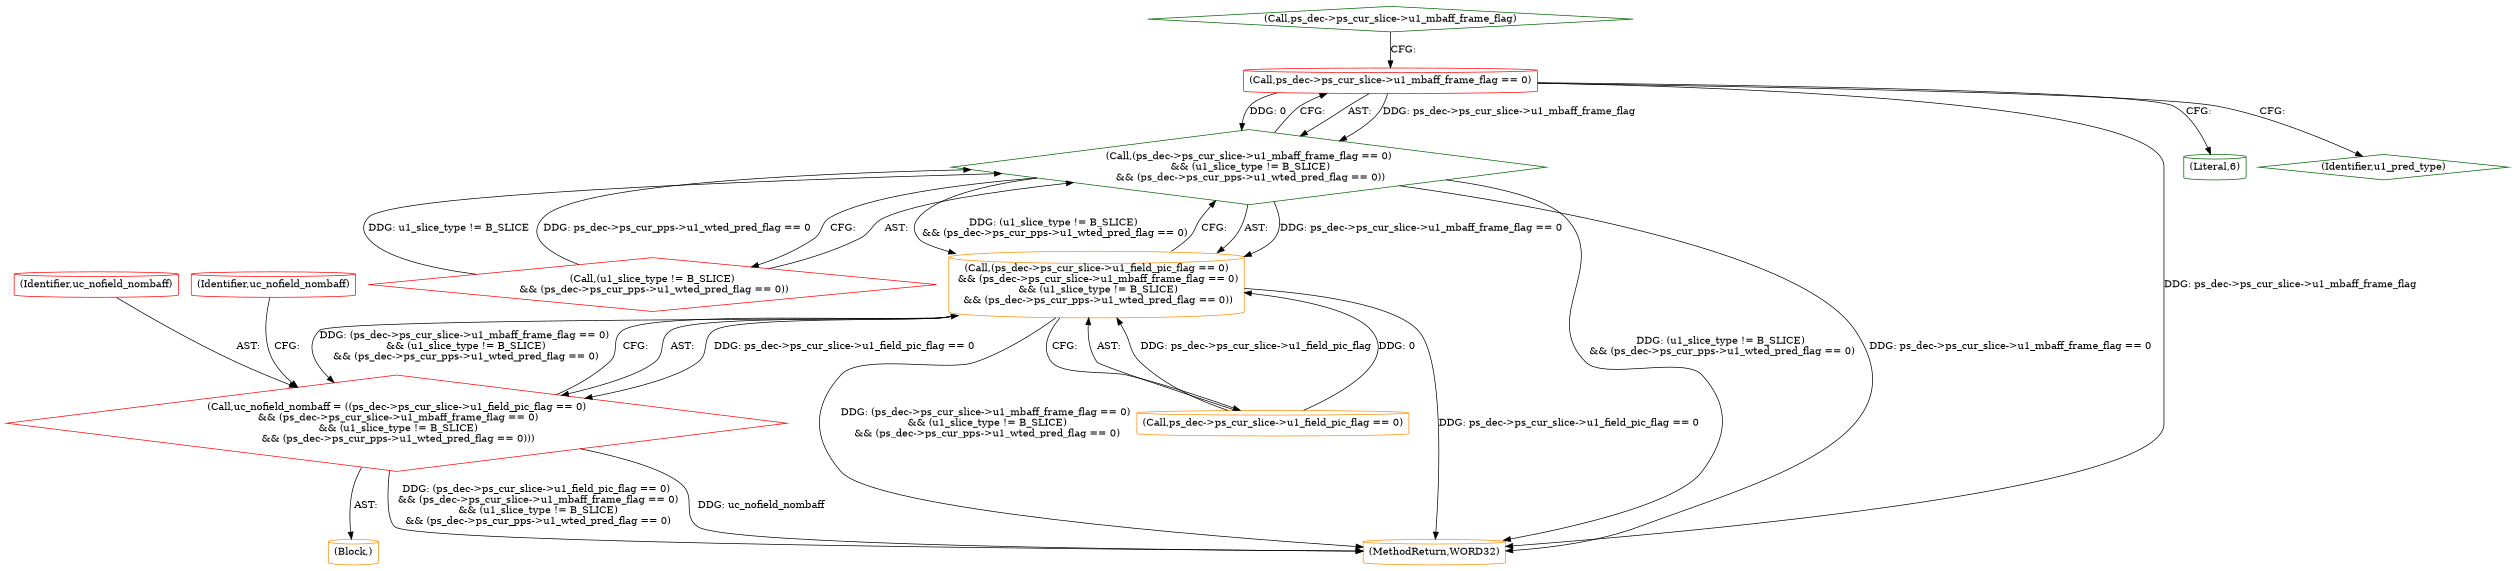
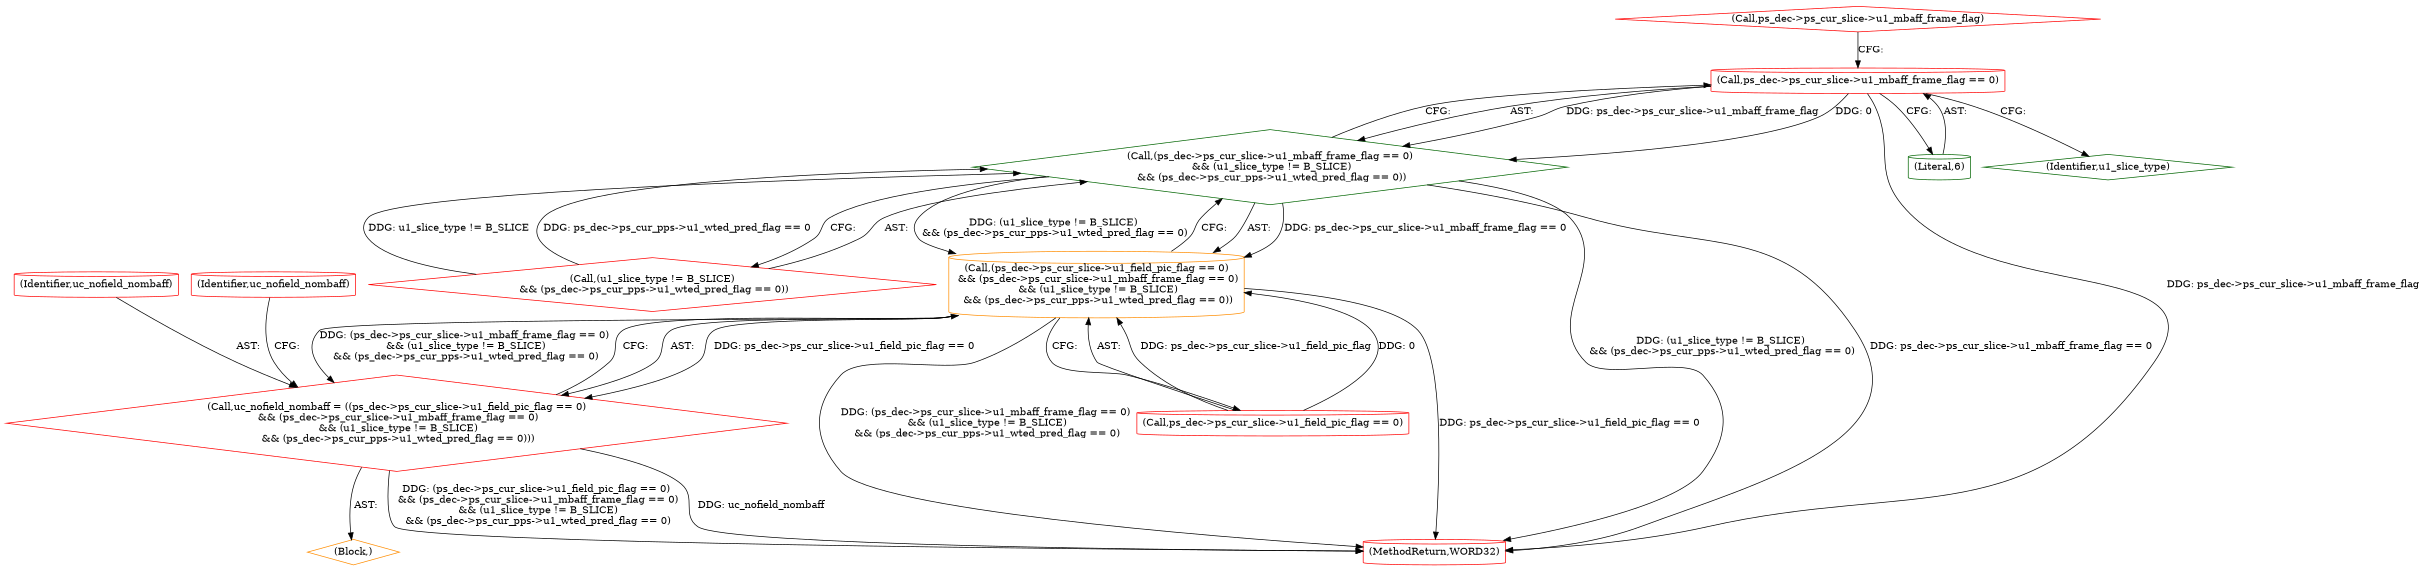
node "(Call,ps_dec->ps_cur_slice->u1_mbaff_frame_flag)": color darkgreen -> red
edge "(Literal,6)" -> "(Call,ps_dec->ps_cur_slice->u1_mbaff_frame_flag == 0)": added, label "AST:"
node "(Identifier,u1_pred_type)": label "(Identifier,u1_pred_type)" -> "(Identifier,u1_slice_type)"
node "(Call,ps_dec->ps_cur_slice->u1_field_pic_flag == 0)": color darkorange -> red
node "(Block,)": shape cylinder -> diamond
node "(MethodReturn,WORD32)": color darkorange -> red
